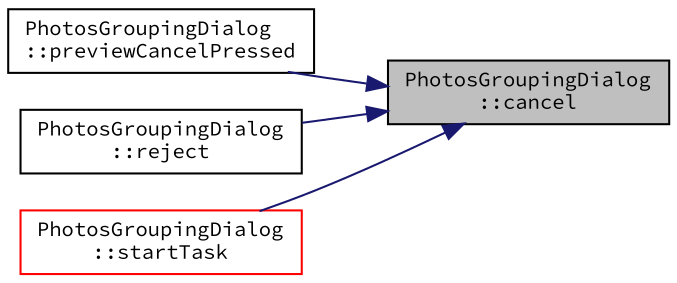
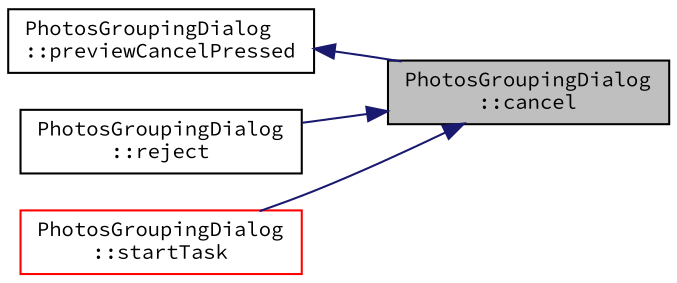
edge "PhotosGroupingDialog ::previewCancelPressed" -> "PhotosGroupingDialog ::cancel": reversed
